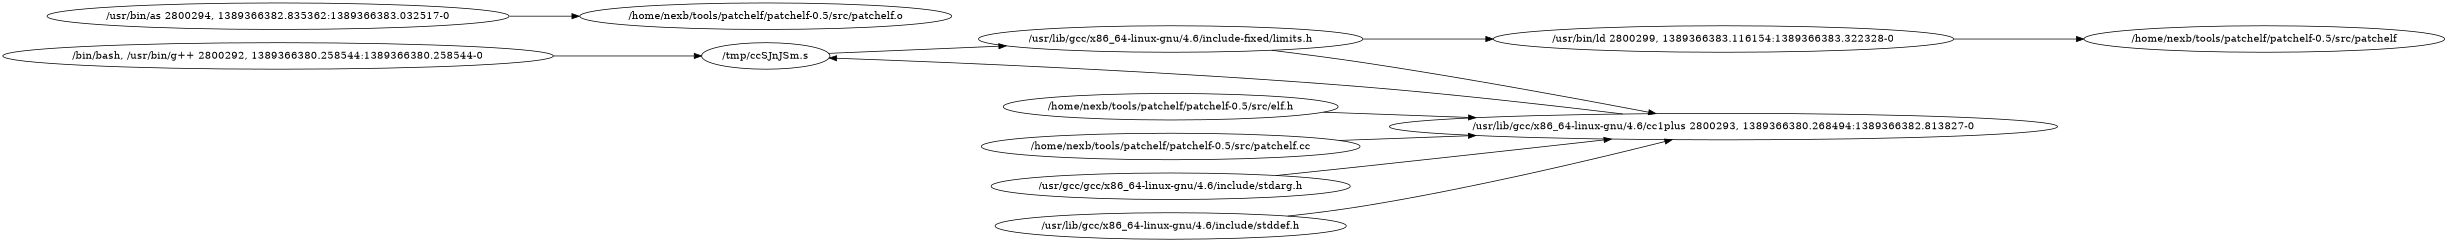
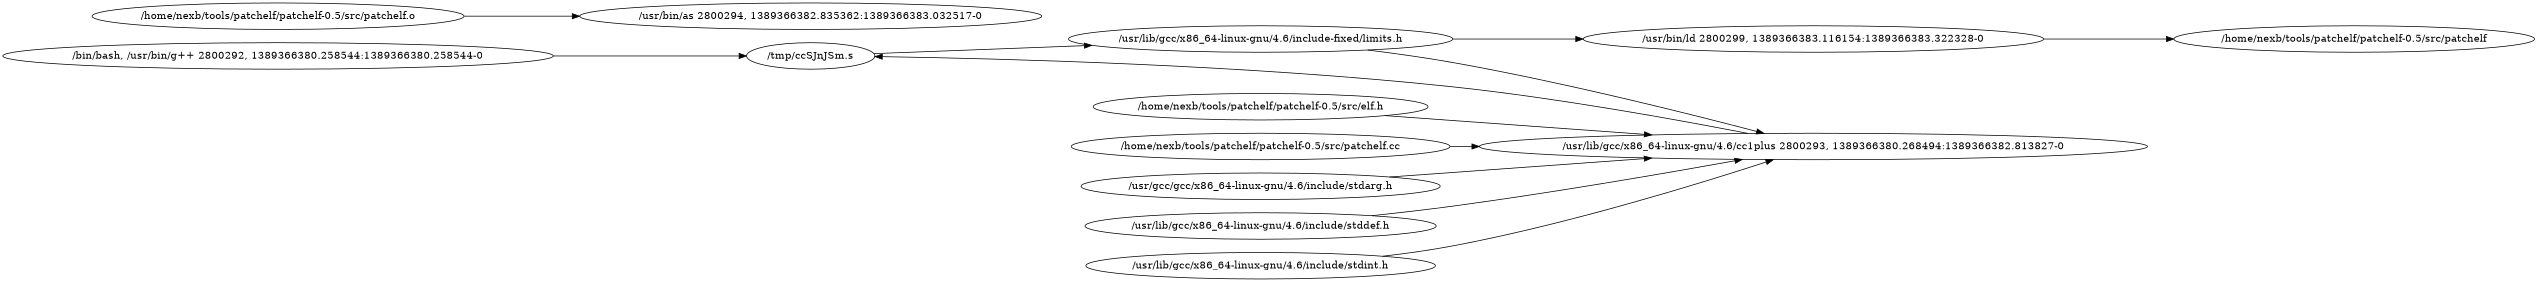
edge "/usr/bin/as 2800294, 1389366382.835362:1389366383.032517-0" -> "/home/nexb/tools/patchelf/patchelf-0.5/src/patchelf.o": reversed
node "/usr/lib/gcc/x86_64-linux-gnu/4.6/include/stdint.h": added
